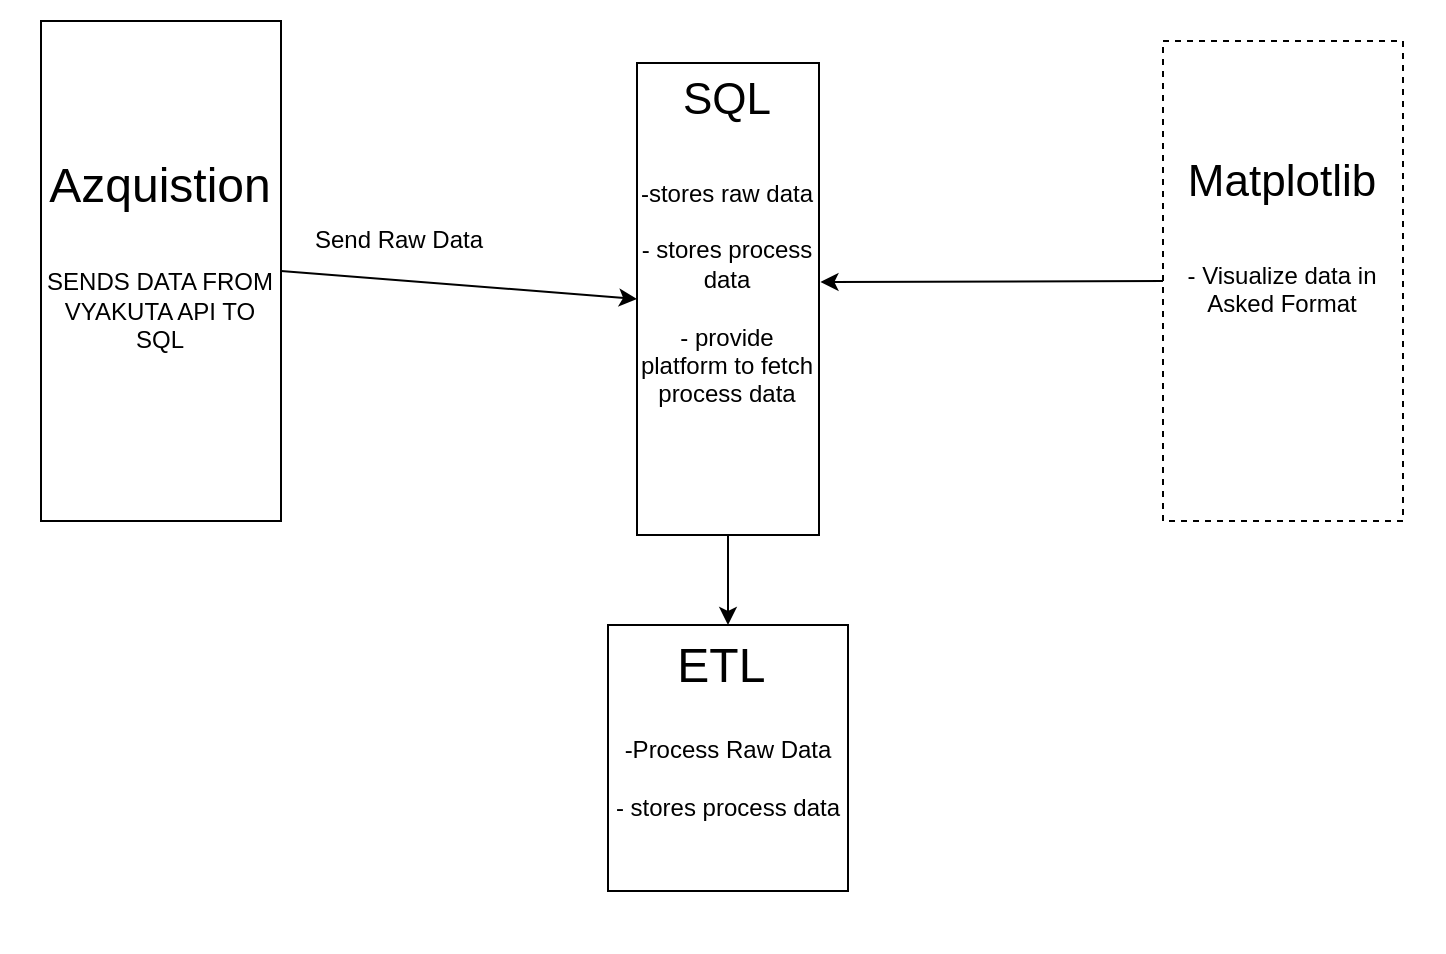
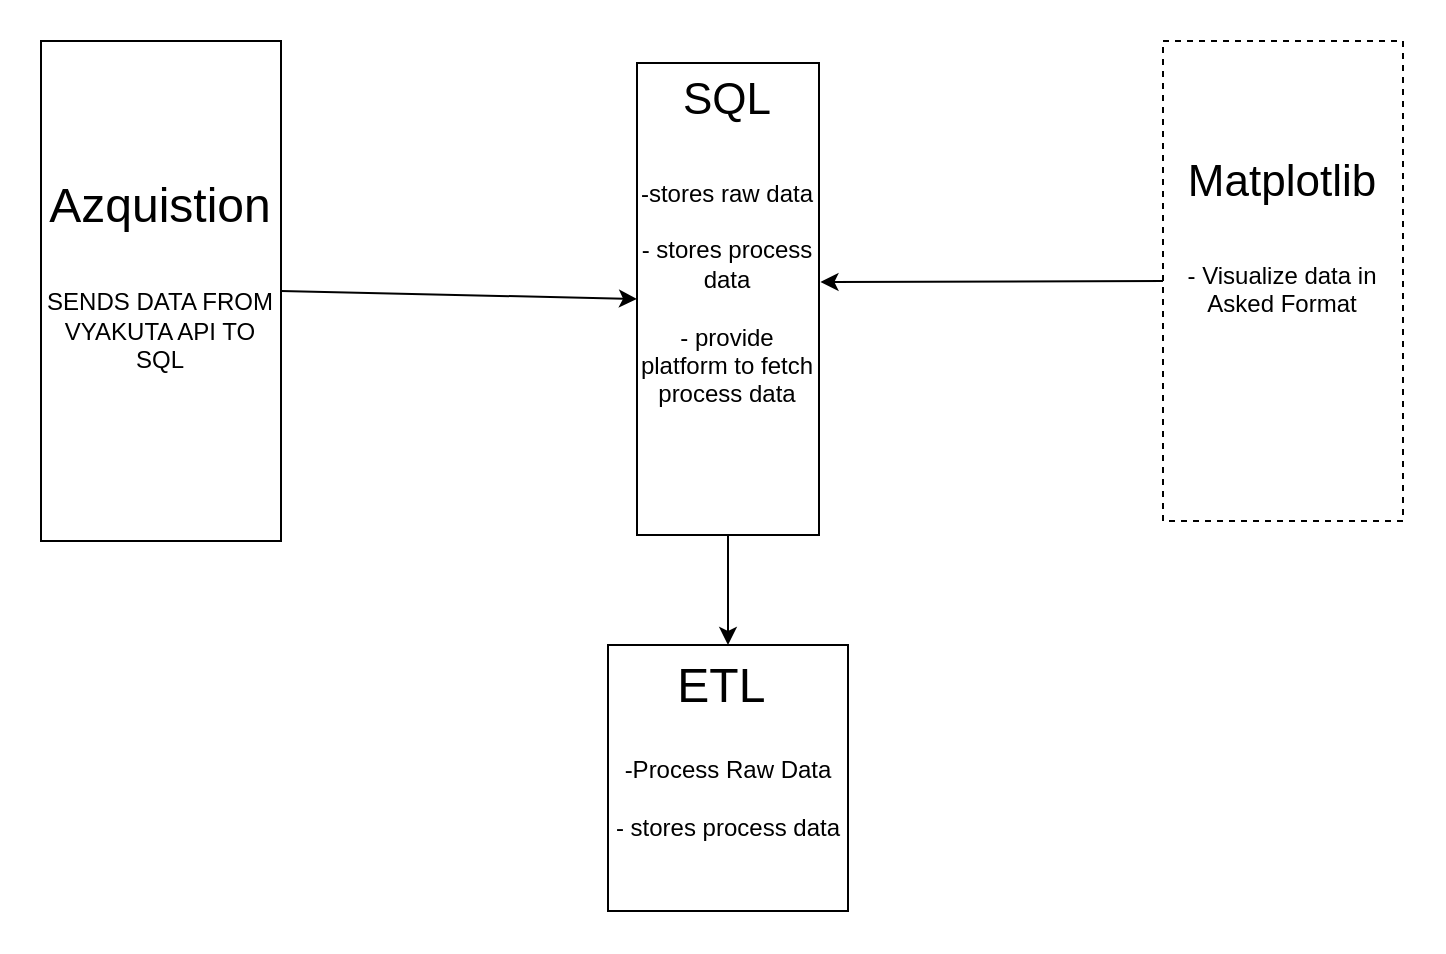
node "Send Raw Data": removed
node "Azquistion SENDS DATA FROM VYAKUTA API TO SQL": moved (161, 271) -> (161, 291)
node "ETL -Process Raw Data - stores process data": moved (728, 758) -> (728, 778)
